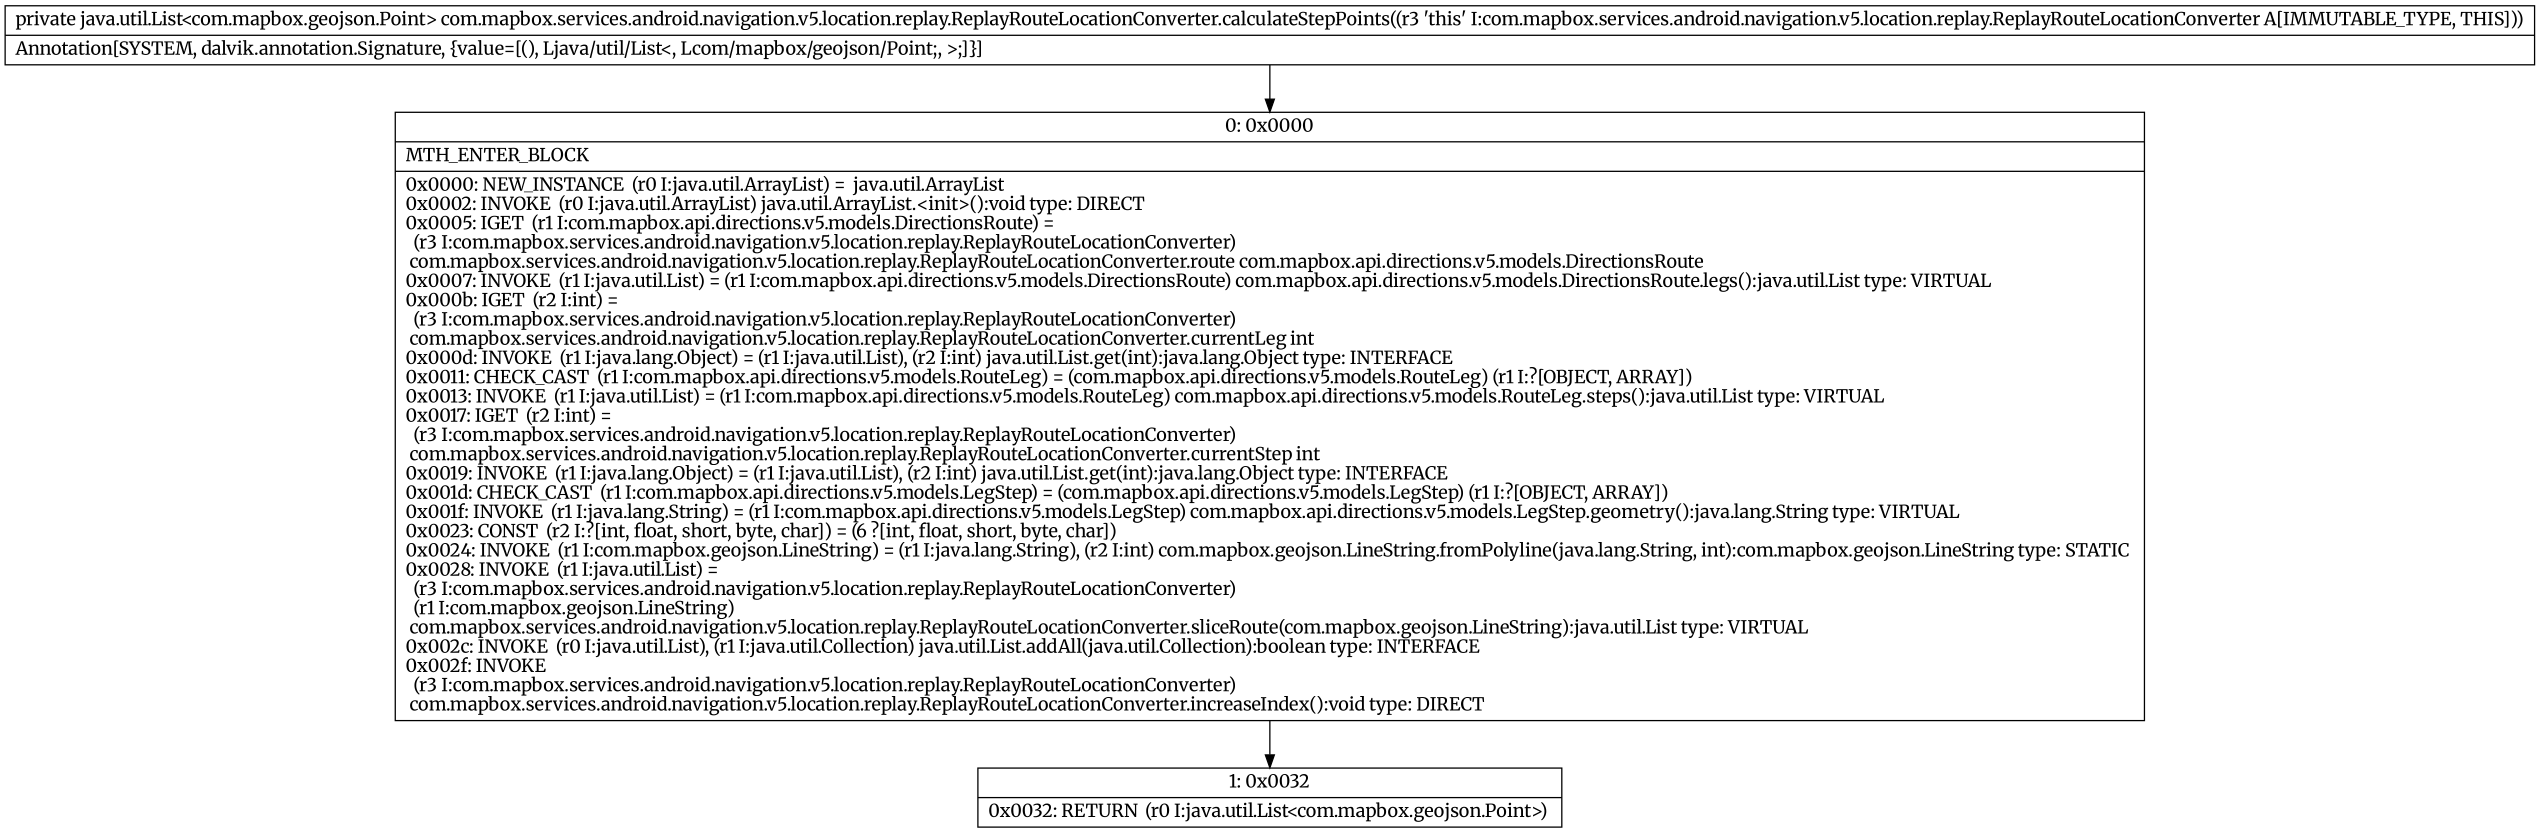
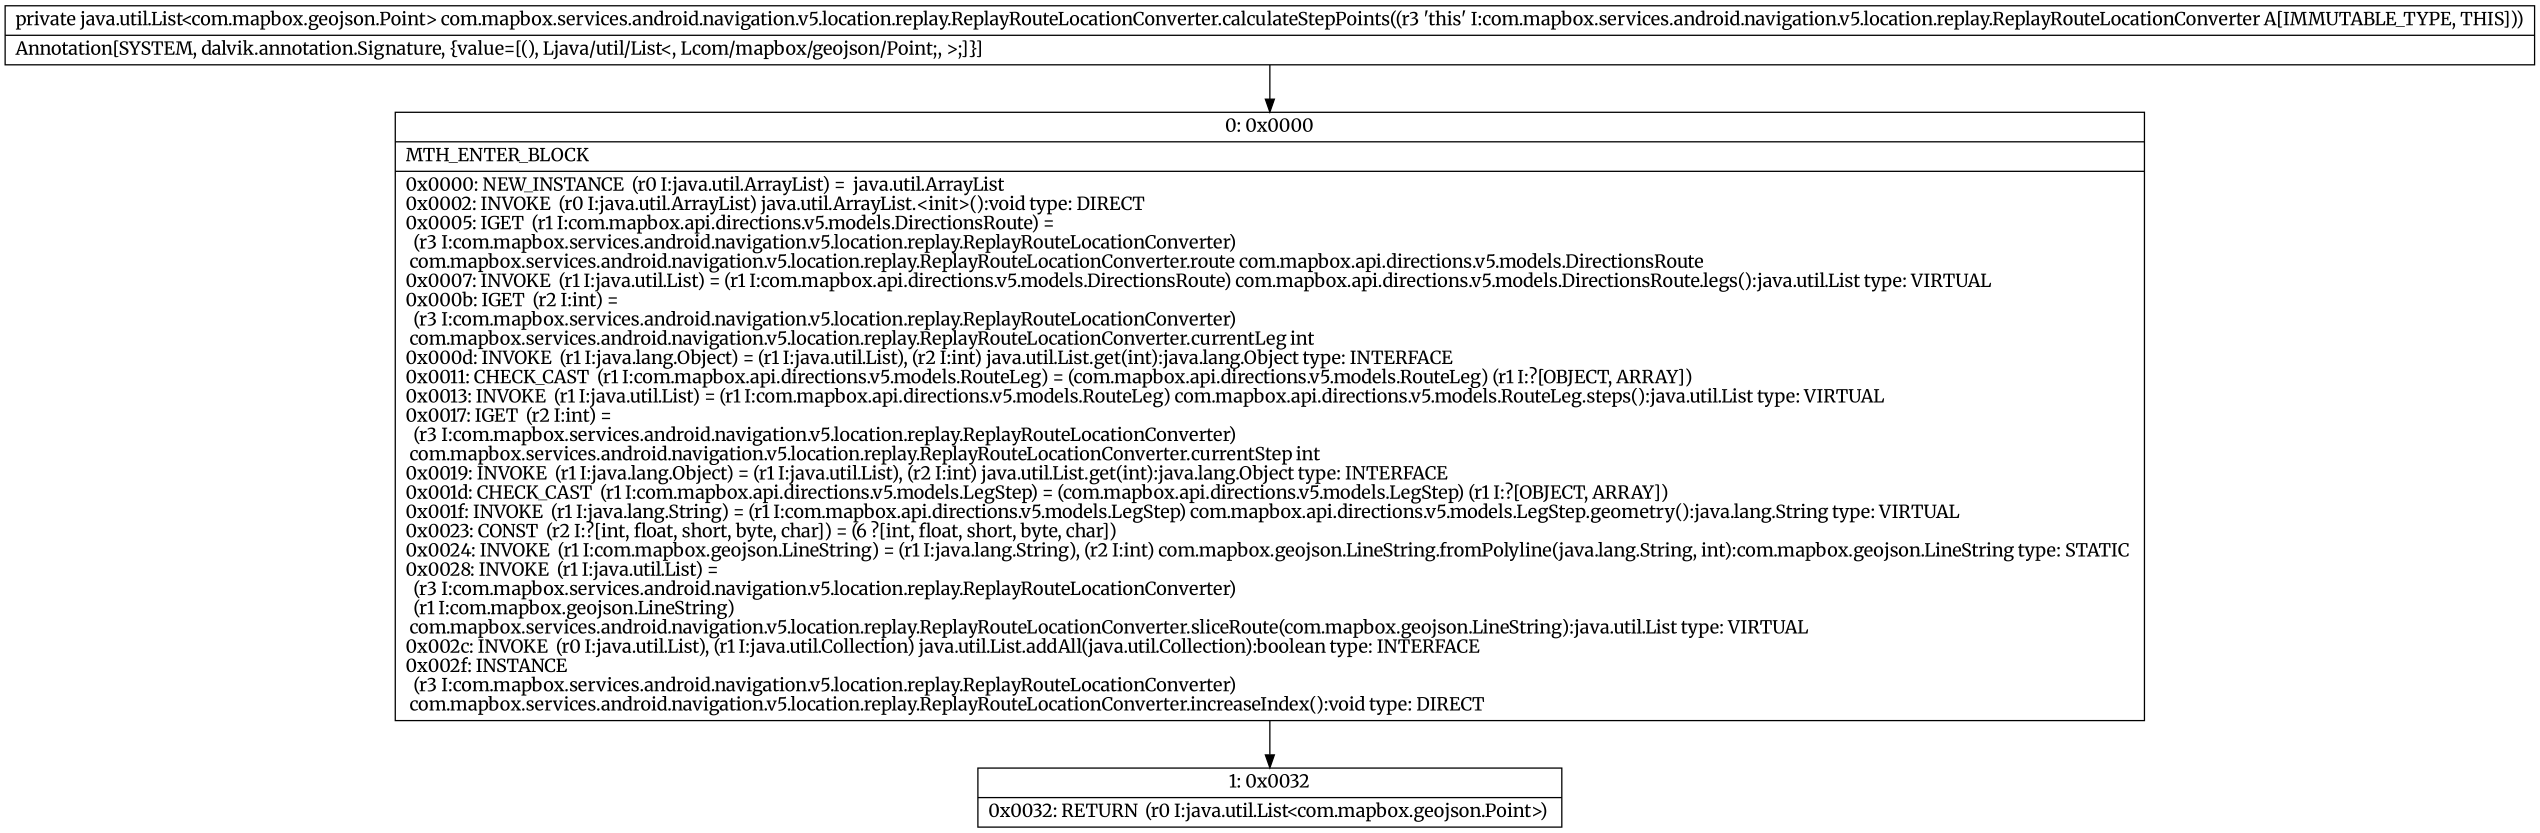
node "0: 0x0000": text "0x002f: INVOKE" -> "0x002f: INSTANCE"
